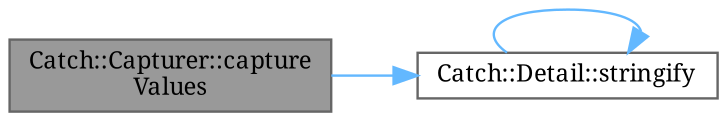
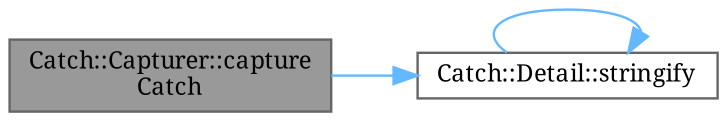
node "Catch::Capturer::capture Values": label "Catch::Capturer::capture Values" -> "Catch::Capturer::capture Catch"
